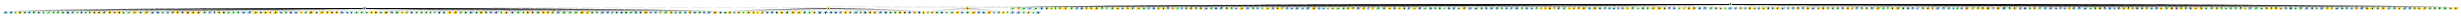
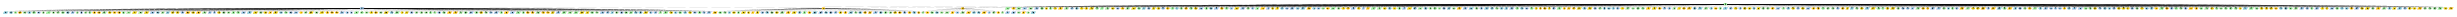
node "241": fillcolor gold -> palegreen
node "455": removed
node "473": fillcolor gold -> palegreen
